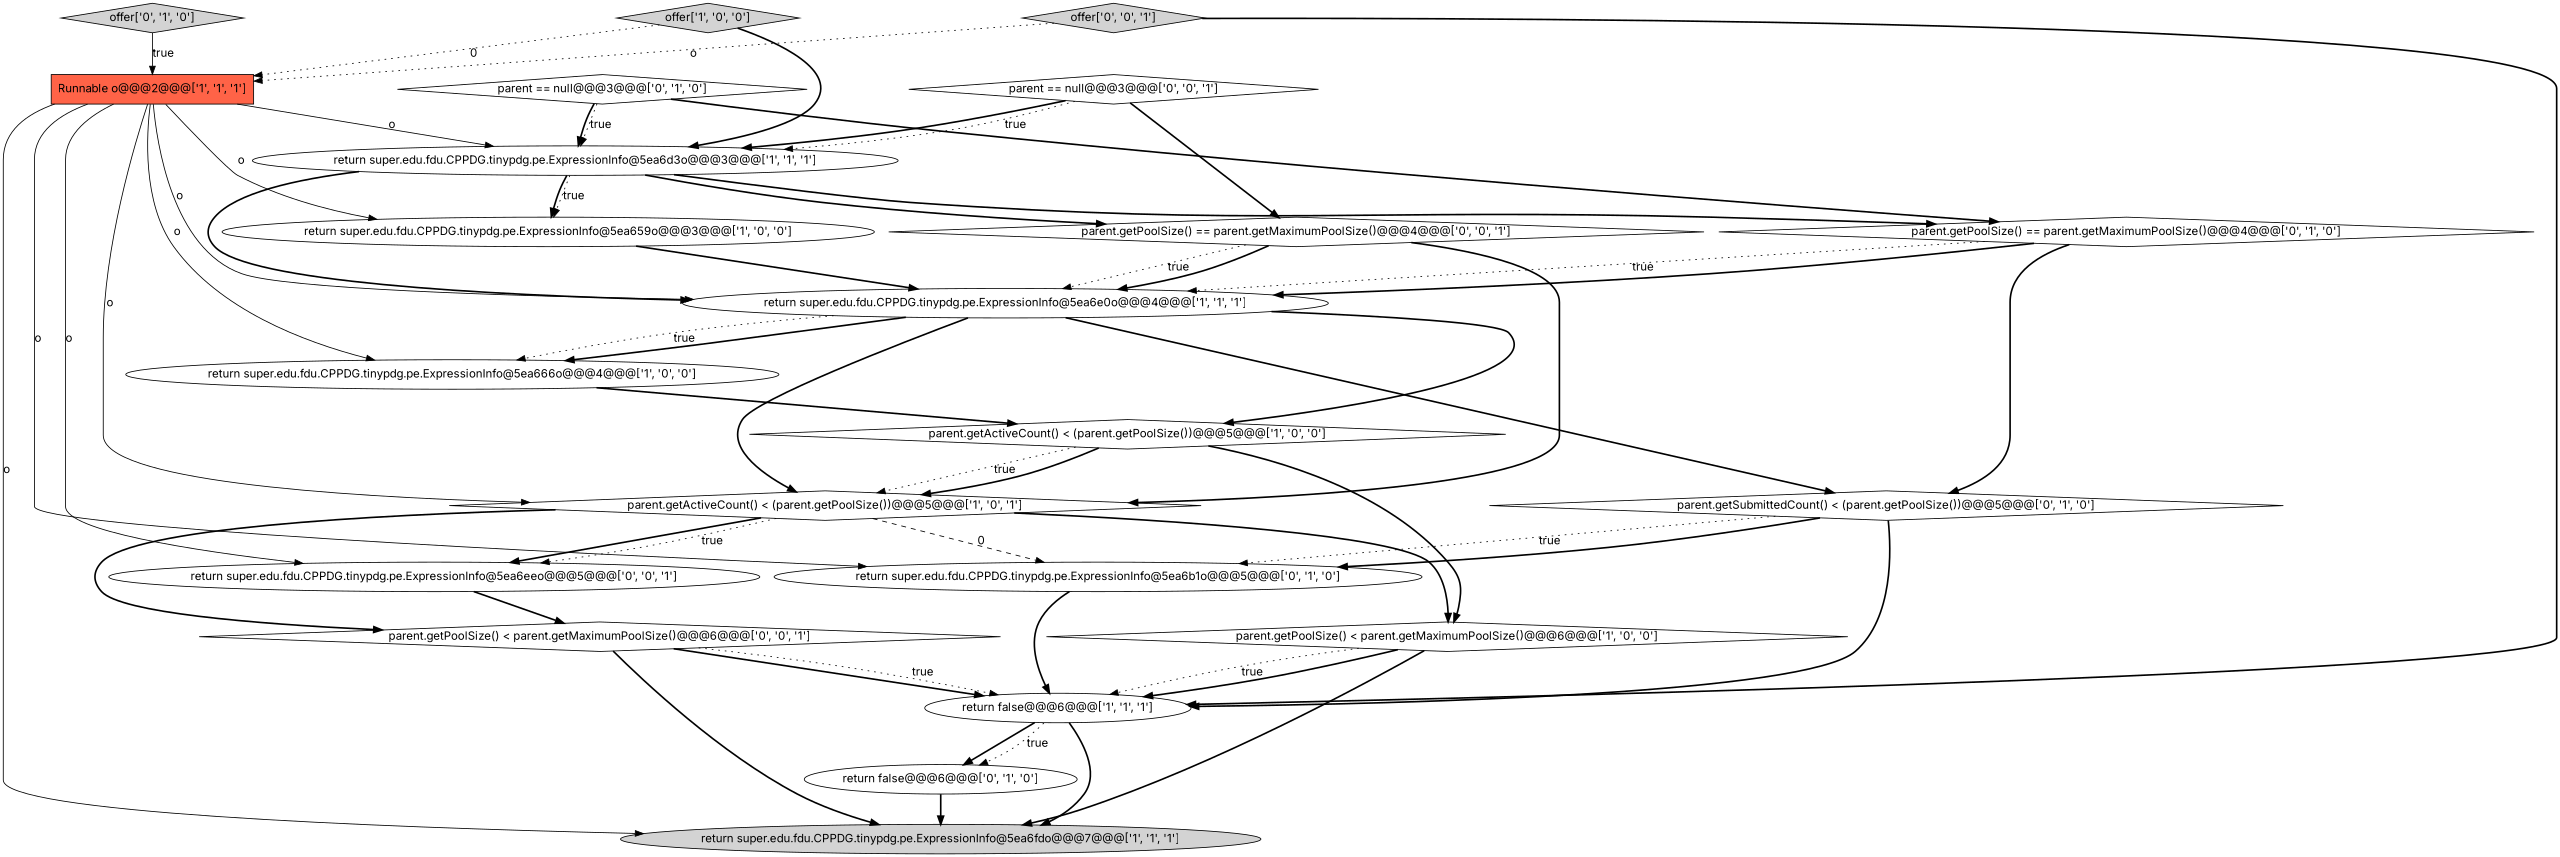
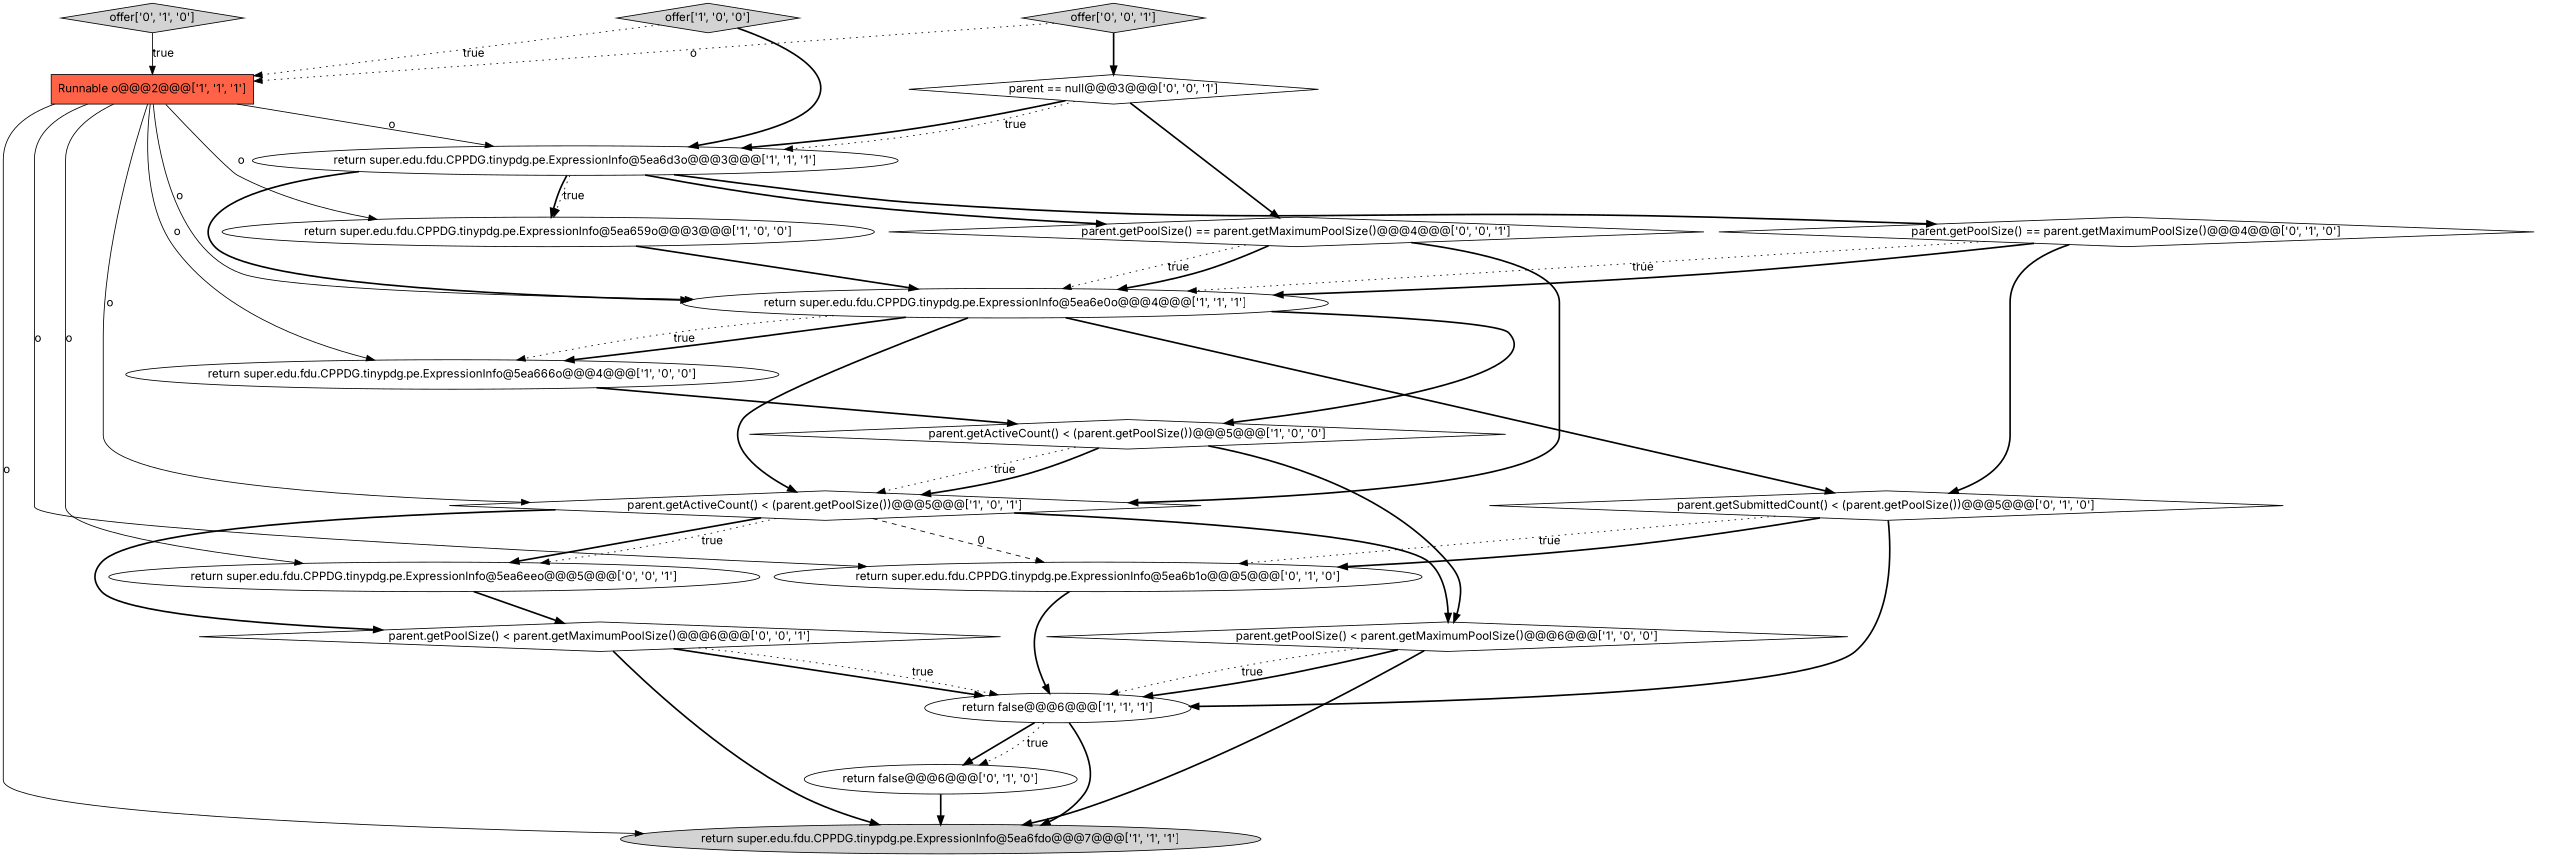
edge "offer['1', '0', '0']" -> "Runnable o@@@2@@@['1', '1', '1']": label "0" -> "true"
node "parent == null@@@3@@@['0', '1', '0']": removed
edge "offer['0', '0', '1']" -> "return false@@@6@@@['1', '1', '1']": now "offer['0', '0', '1']" -> "parent == null@@@3@@@['0', '0', '1']"
